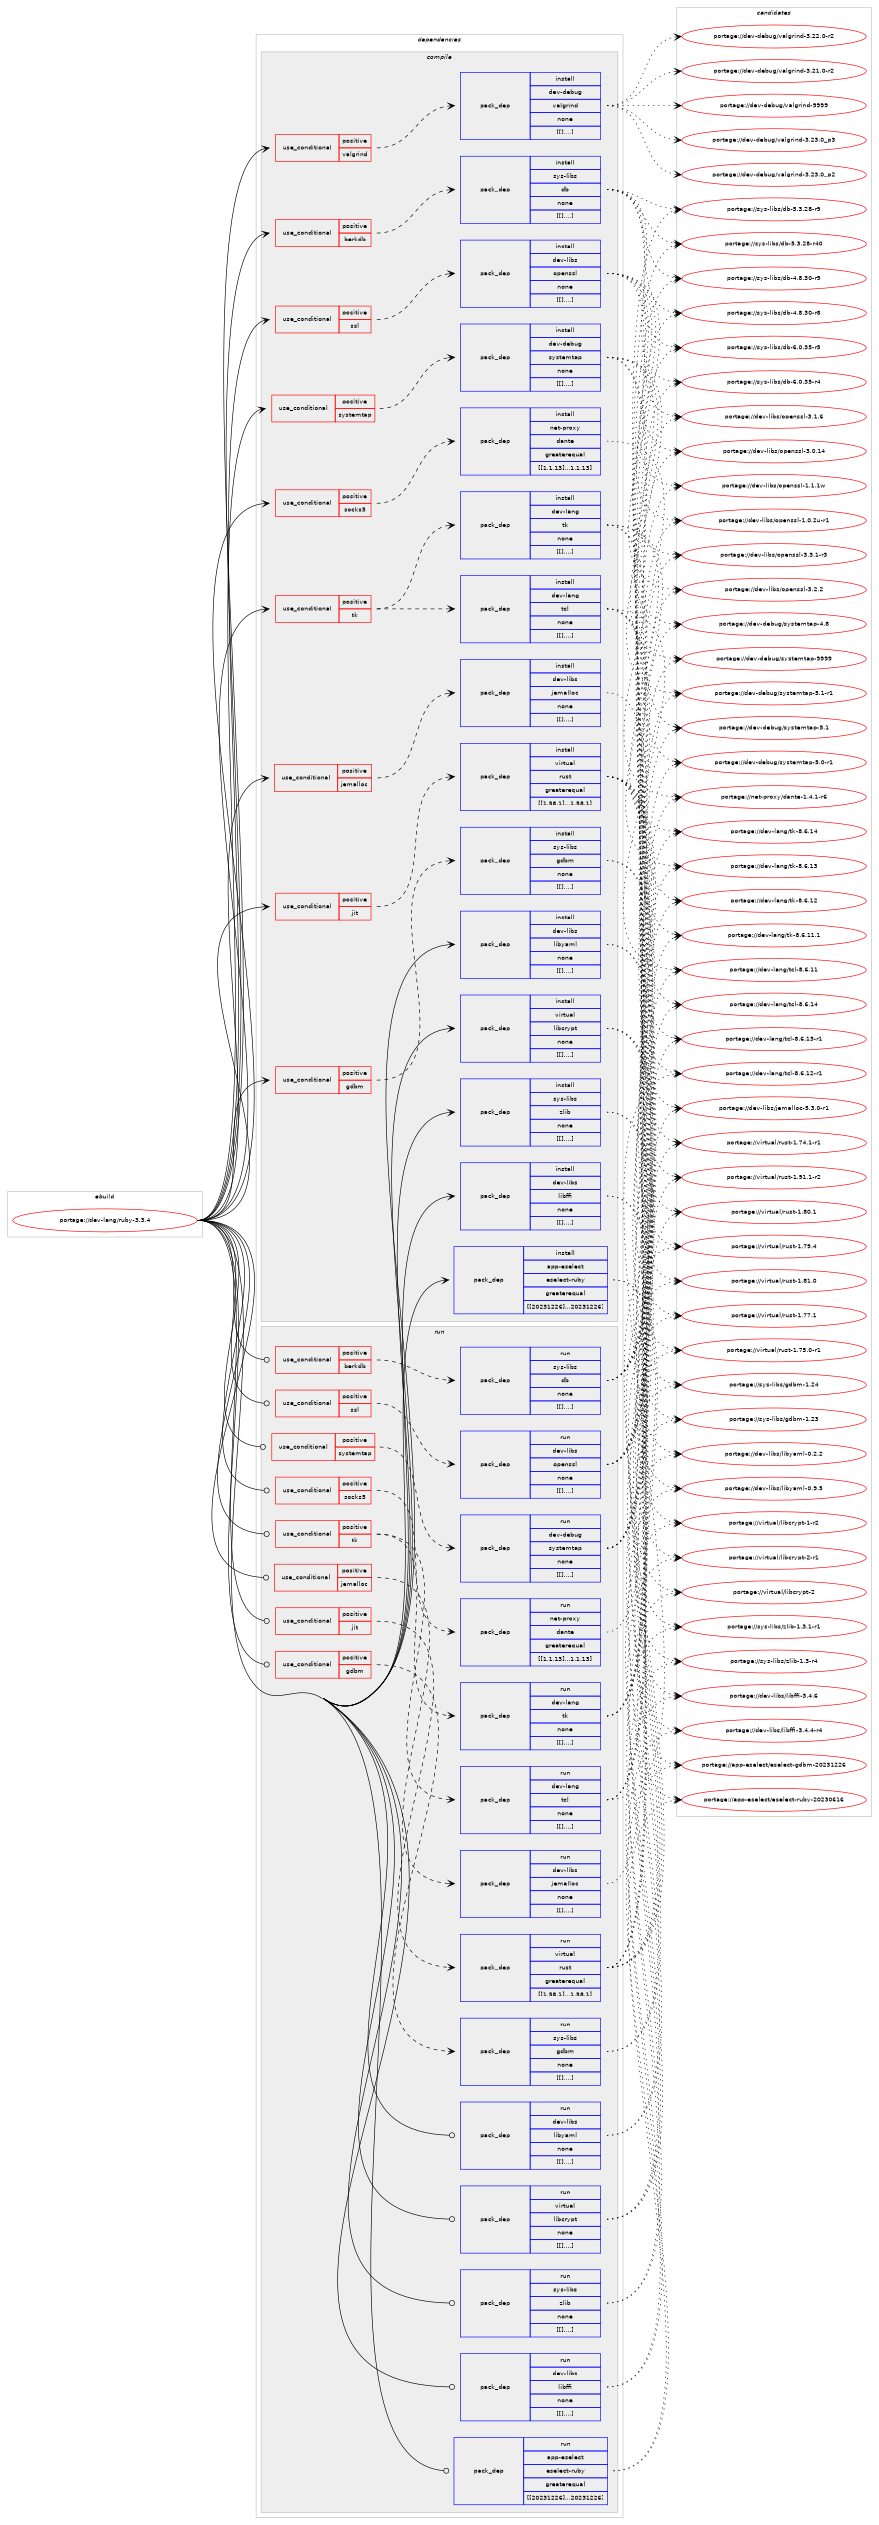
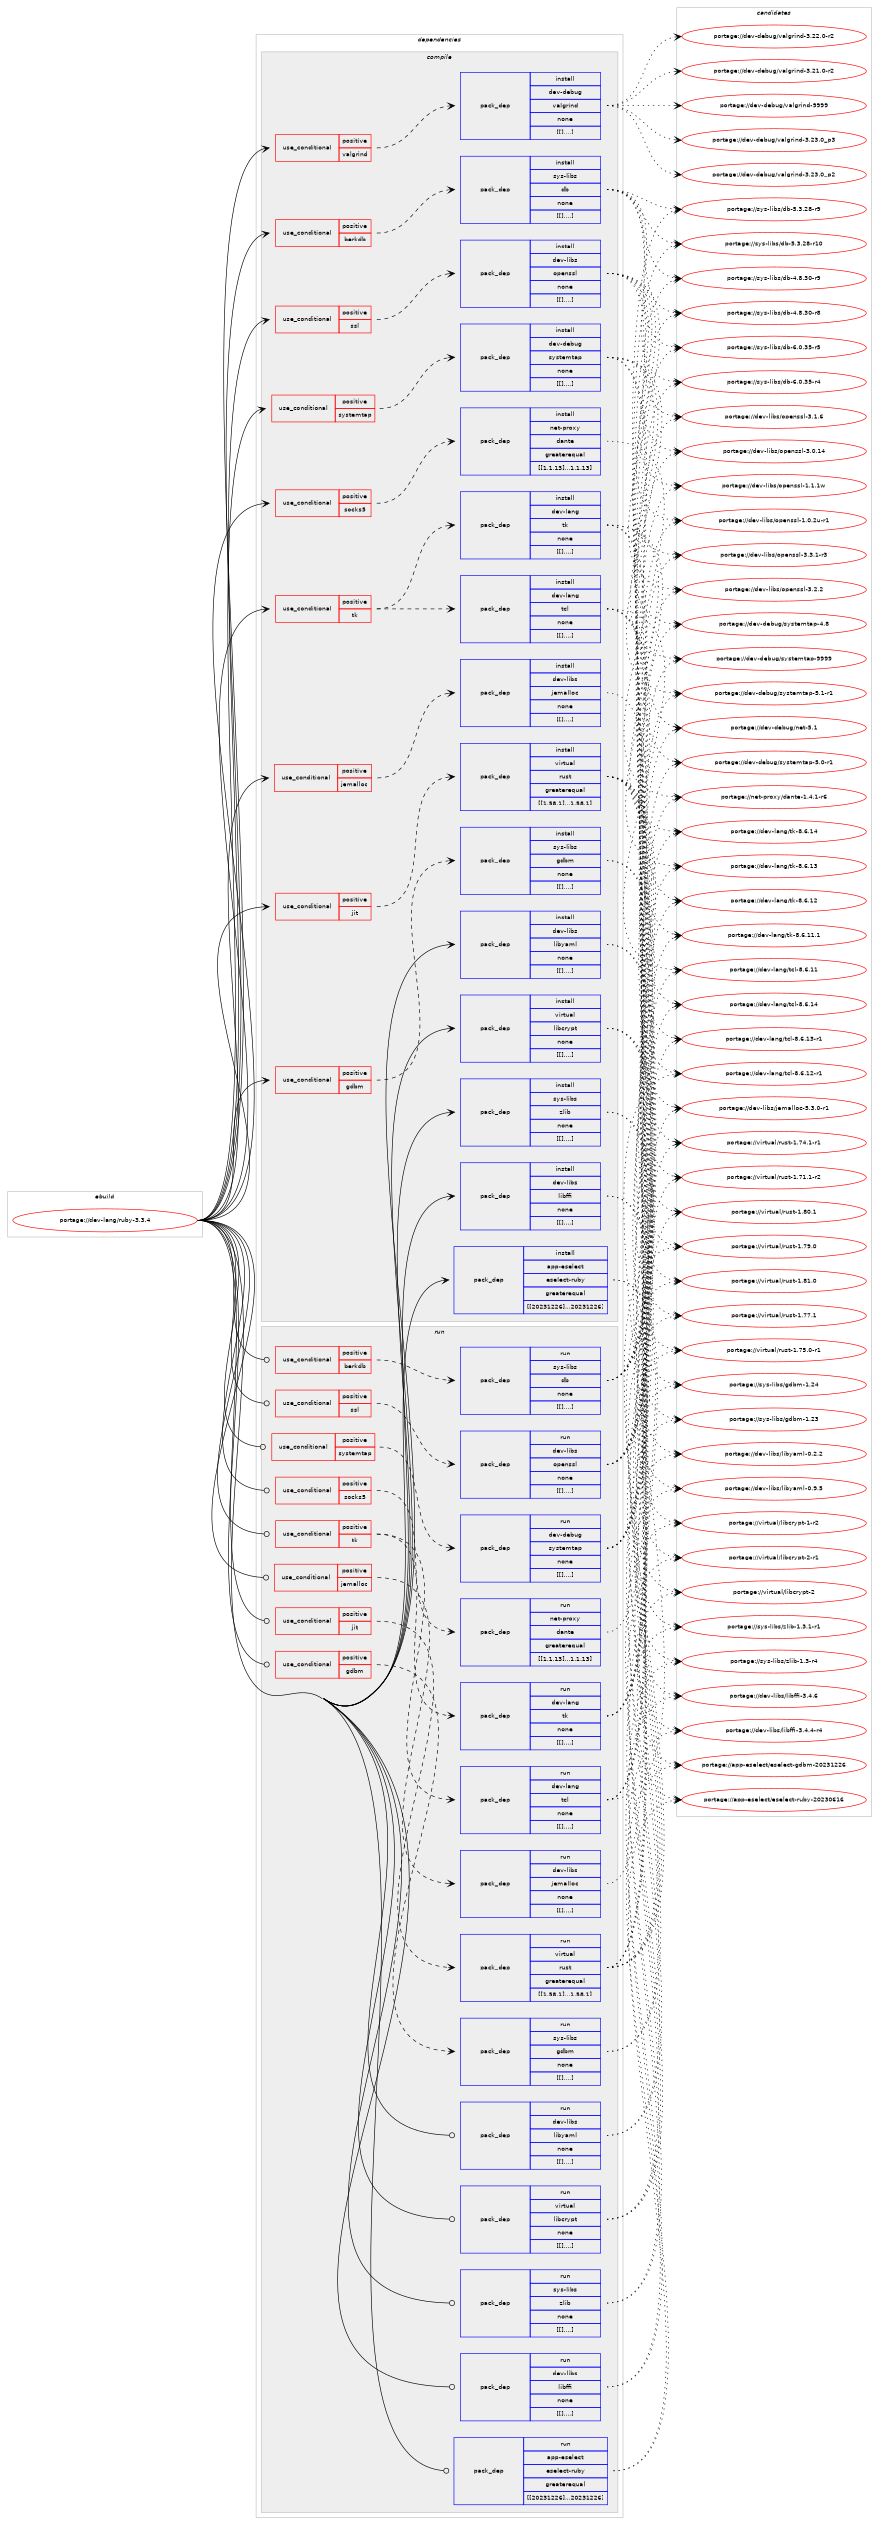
node "portage://sys-libs/db-5.3.28-r40": label "portage://sys-libs/db-5.3.28-r40" -> "portage://sys-libs/db-5.3.28-r10"
node "portage://dev-debug/systemtap-5.1": label "portage://dev-debug/systemtap-5.1" -> "portage://dev-debug/net-5.1"
node "portage://virtual/rust-1.91.1-r2": label "portage://virtual/rust-1.91.1-r2" -> "portage://virtual/rust-1.71.1-r2"
node "portage://virtual/rust-1.79.4": label "portage://virtual/rust-1.79.4" -> "portage://virtual/rust-1.79.0"
